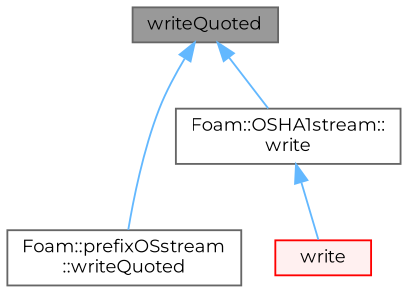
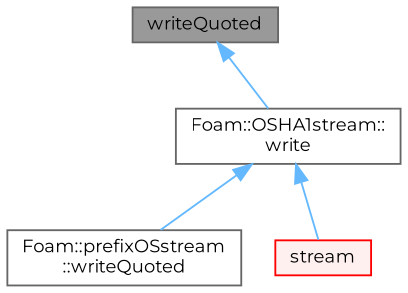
edge "Foam::prefixOSstream ::writeQuoted" -> "writeQuoted": now "Foam::prefixOSstream ::writeQuoted" -> "Foam::OSHA1stream:: write"
node "write": label "write" -> "stream"
